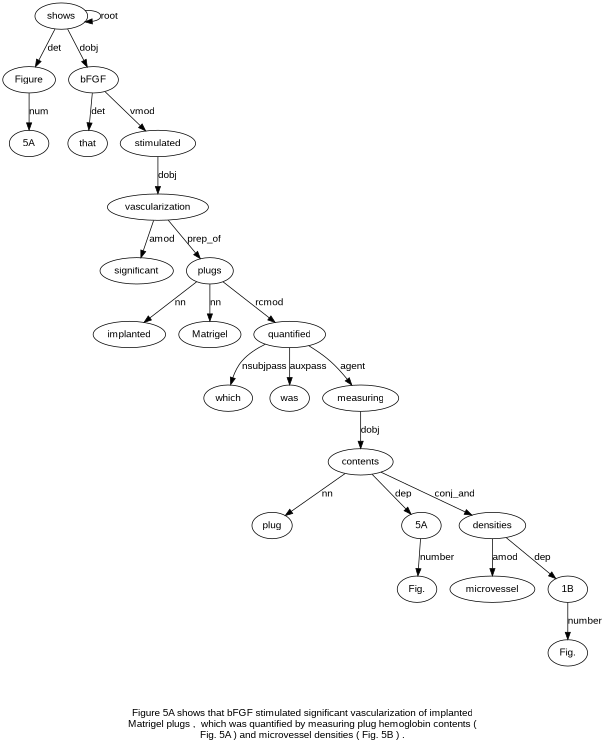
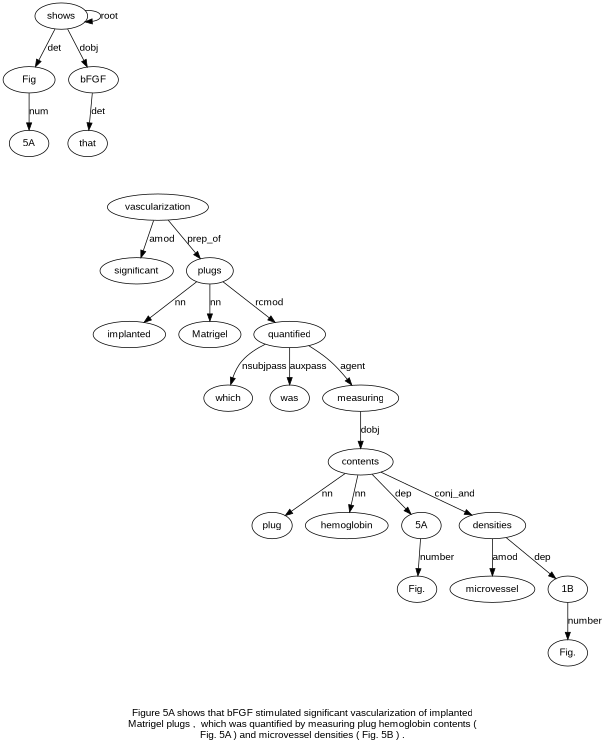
node "Figure": label "Figure" -> "Fig"
node "stimulated": removed
node "hemoglobin": added
